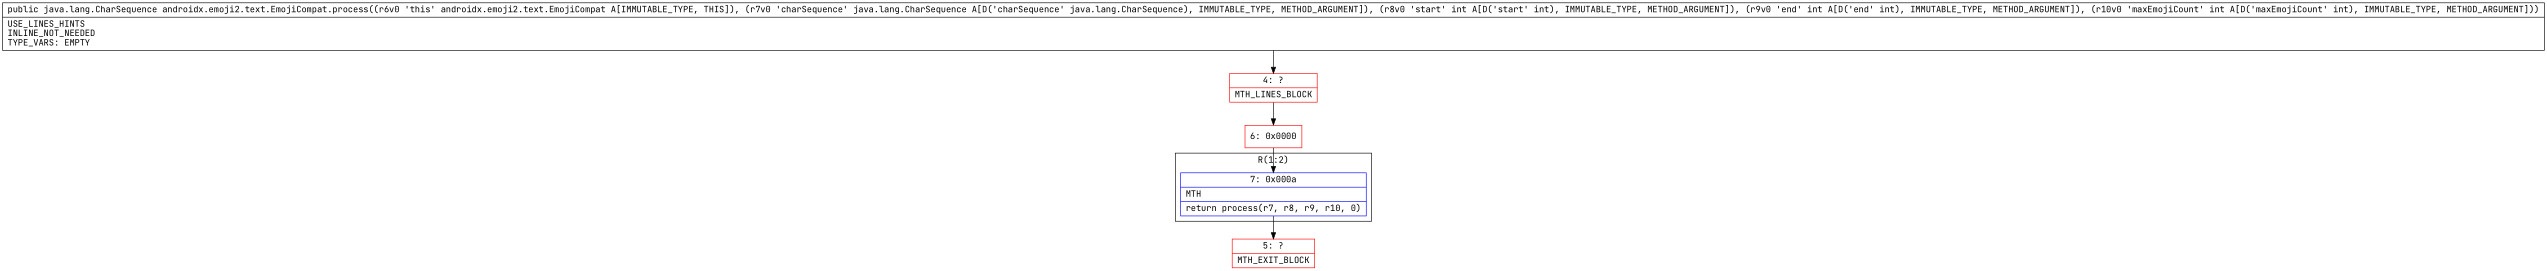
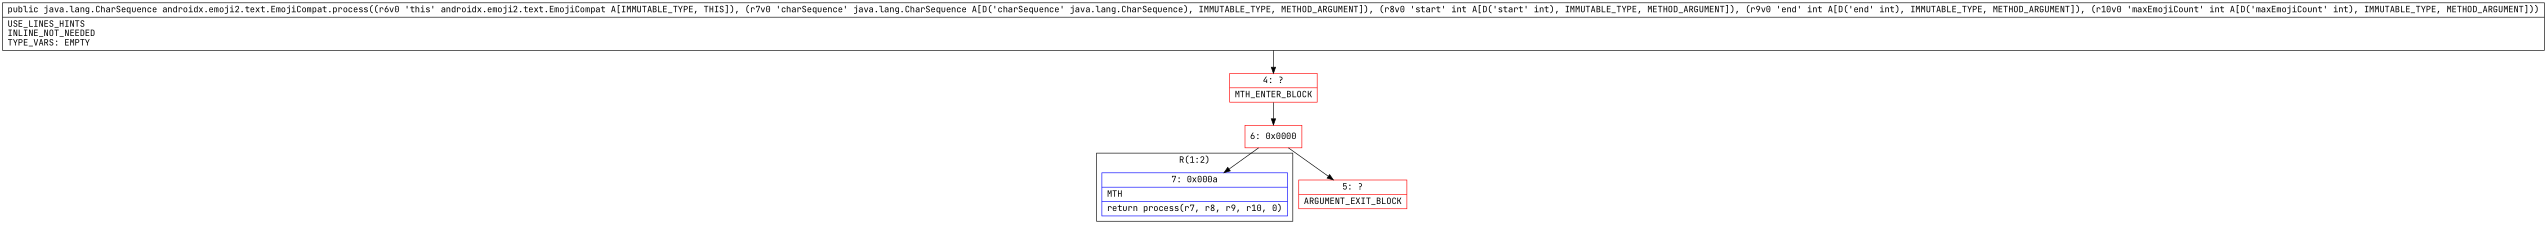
node "4: ?": text "MTH_LINES_BLOCK" -> "MTH_ENTER_BLOCK"
edge "7: 0x000a" -> "5: ?": now "6: 0x0000" -> "5: ?"
node "5: ?": text "MTH_EXIT_BLOCK" -> "ARGUMENT_EXIT_BLOCK"
